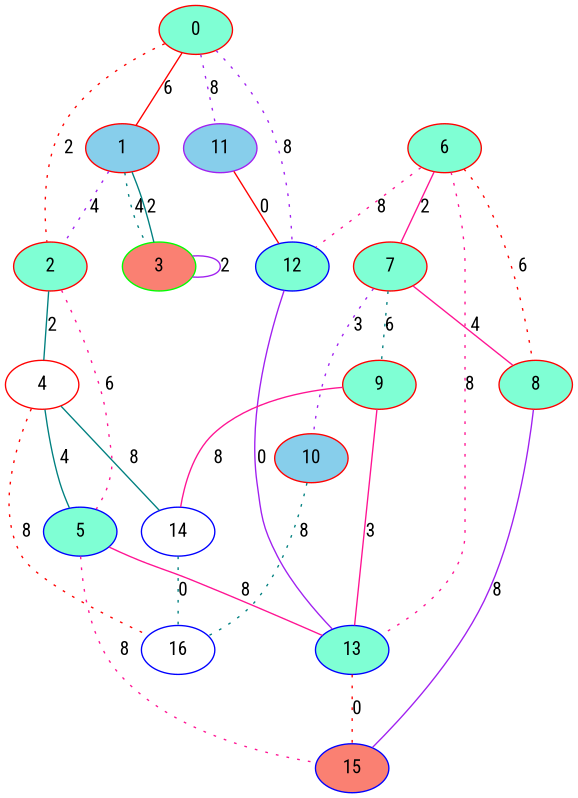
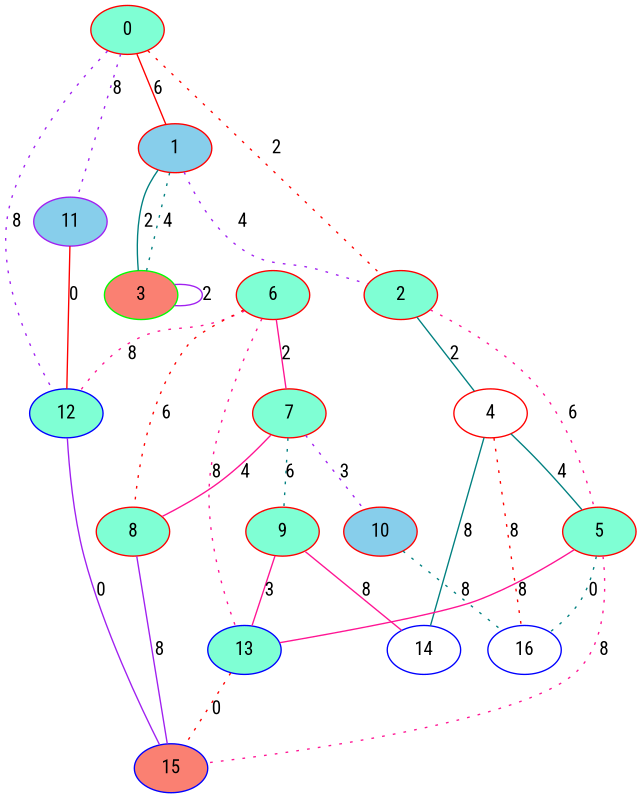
edge "12" -- "13": now "12" -- "15"
node "5": color blue -> red
edge "14" -- "16": now "5" -- "16"
